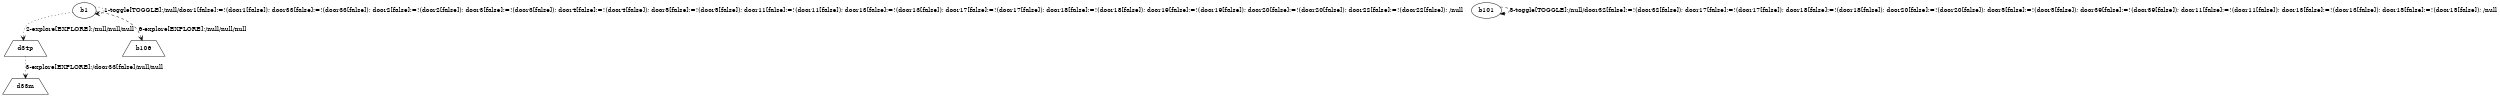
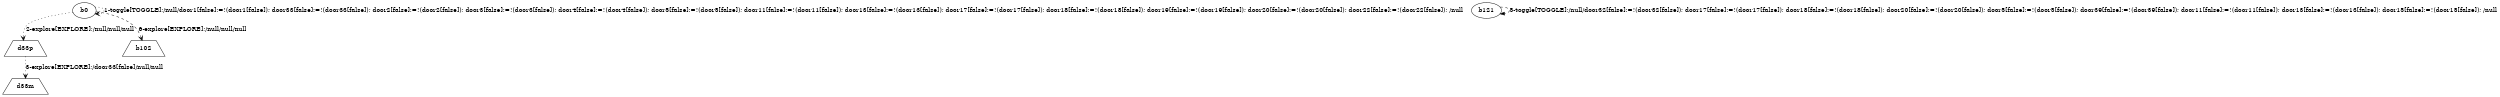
node "b1": label "b1" -> "b0"
node "b101": label "b101" -> "b121"
node "d34p": label "d34p" -> "d33p"
node "b106": label "b106" -> "b102"
